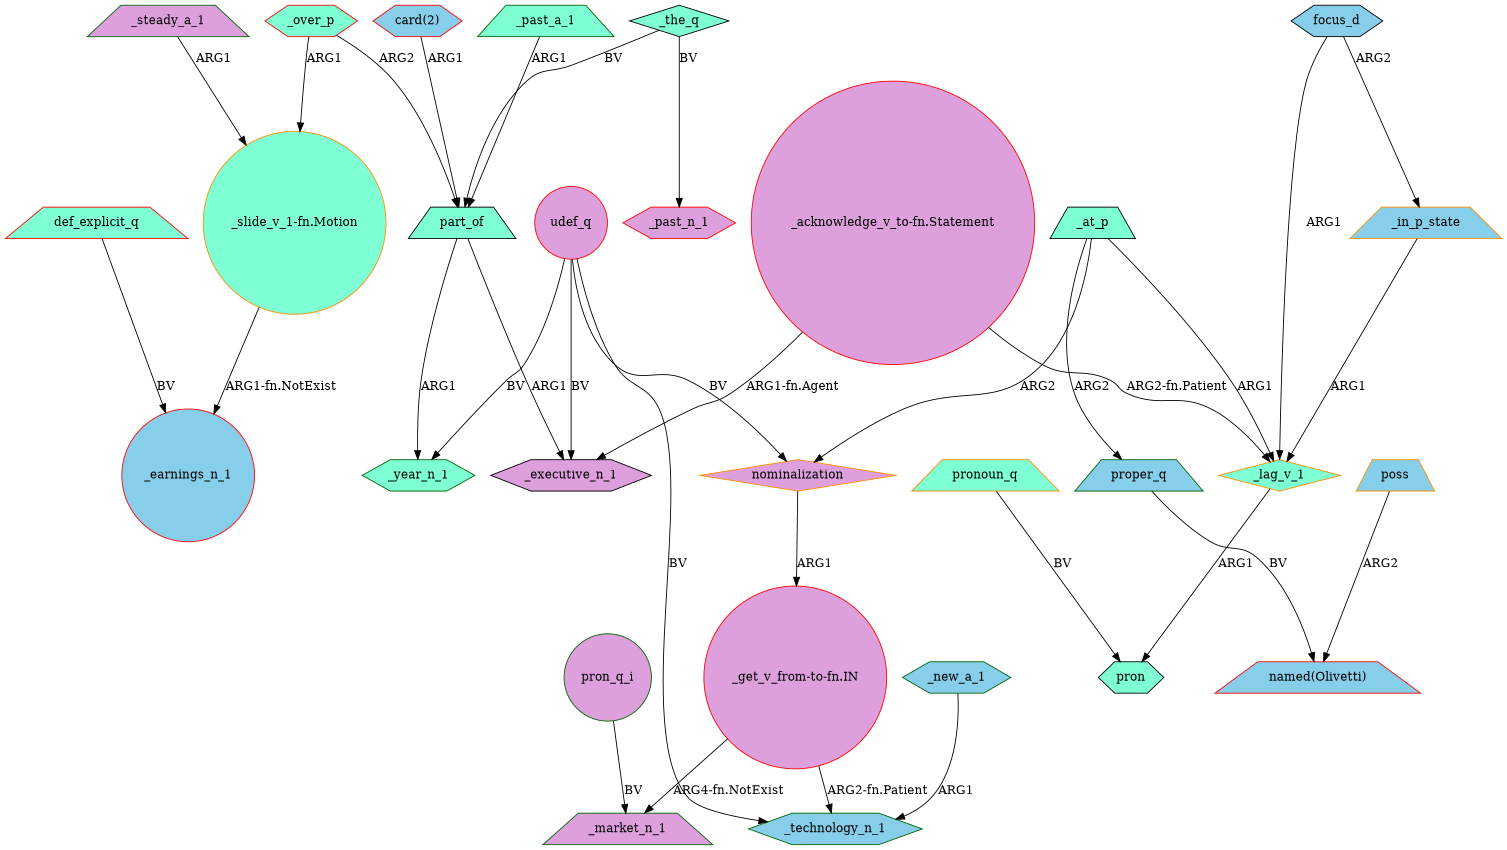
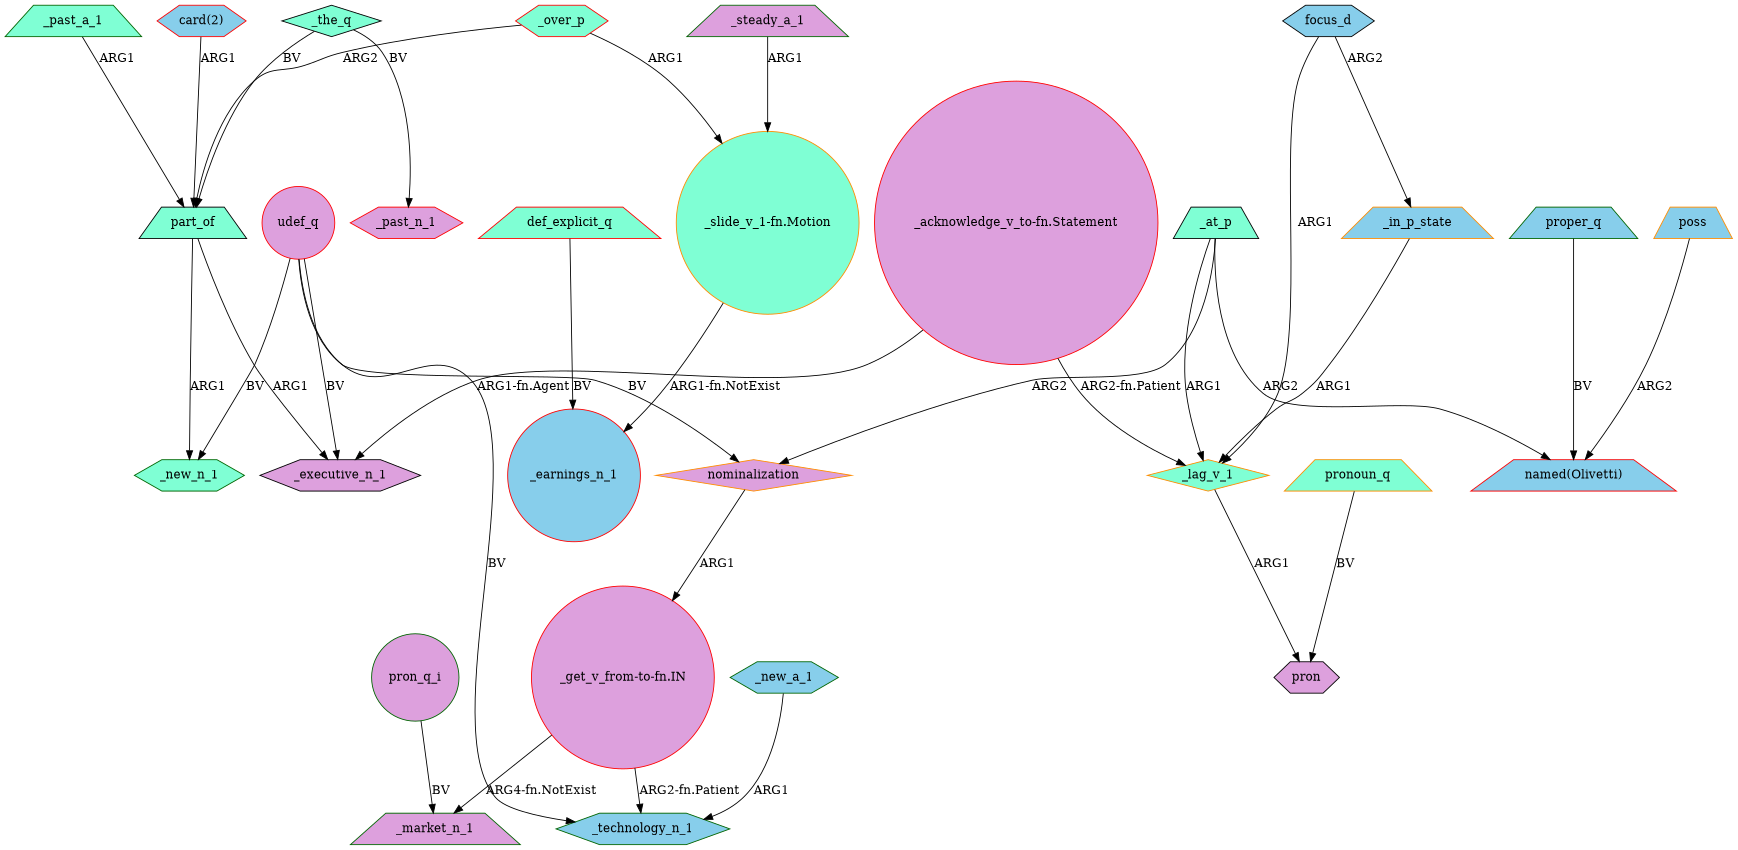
edge "_at_p" -> "proper_q": now "_at_p" -> "named(Olivetti)"
node "_year_n_1": label "_year_n_1" -> "_new_n_1"
node "pron": fillcolor aquamarine -> plum
